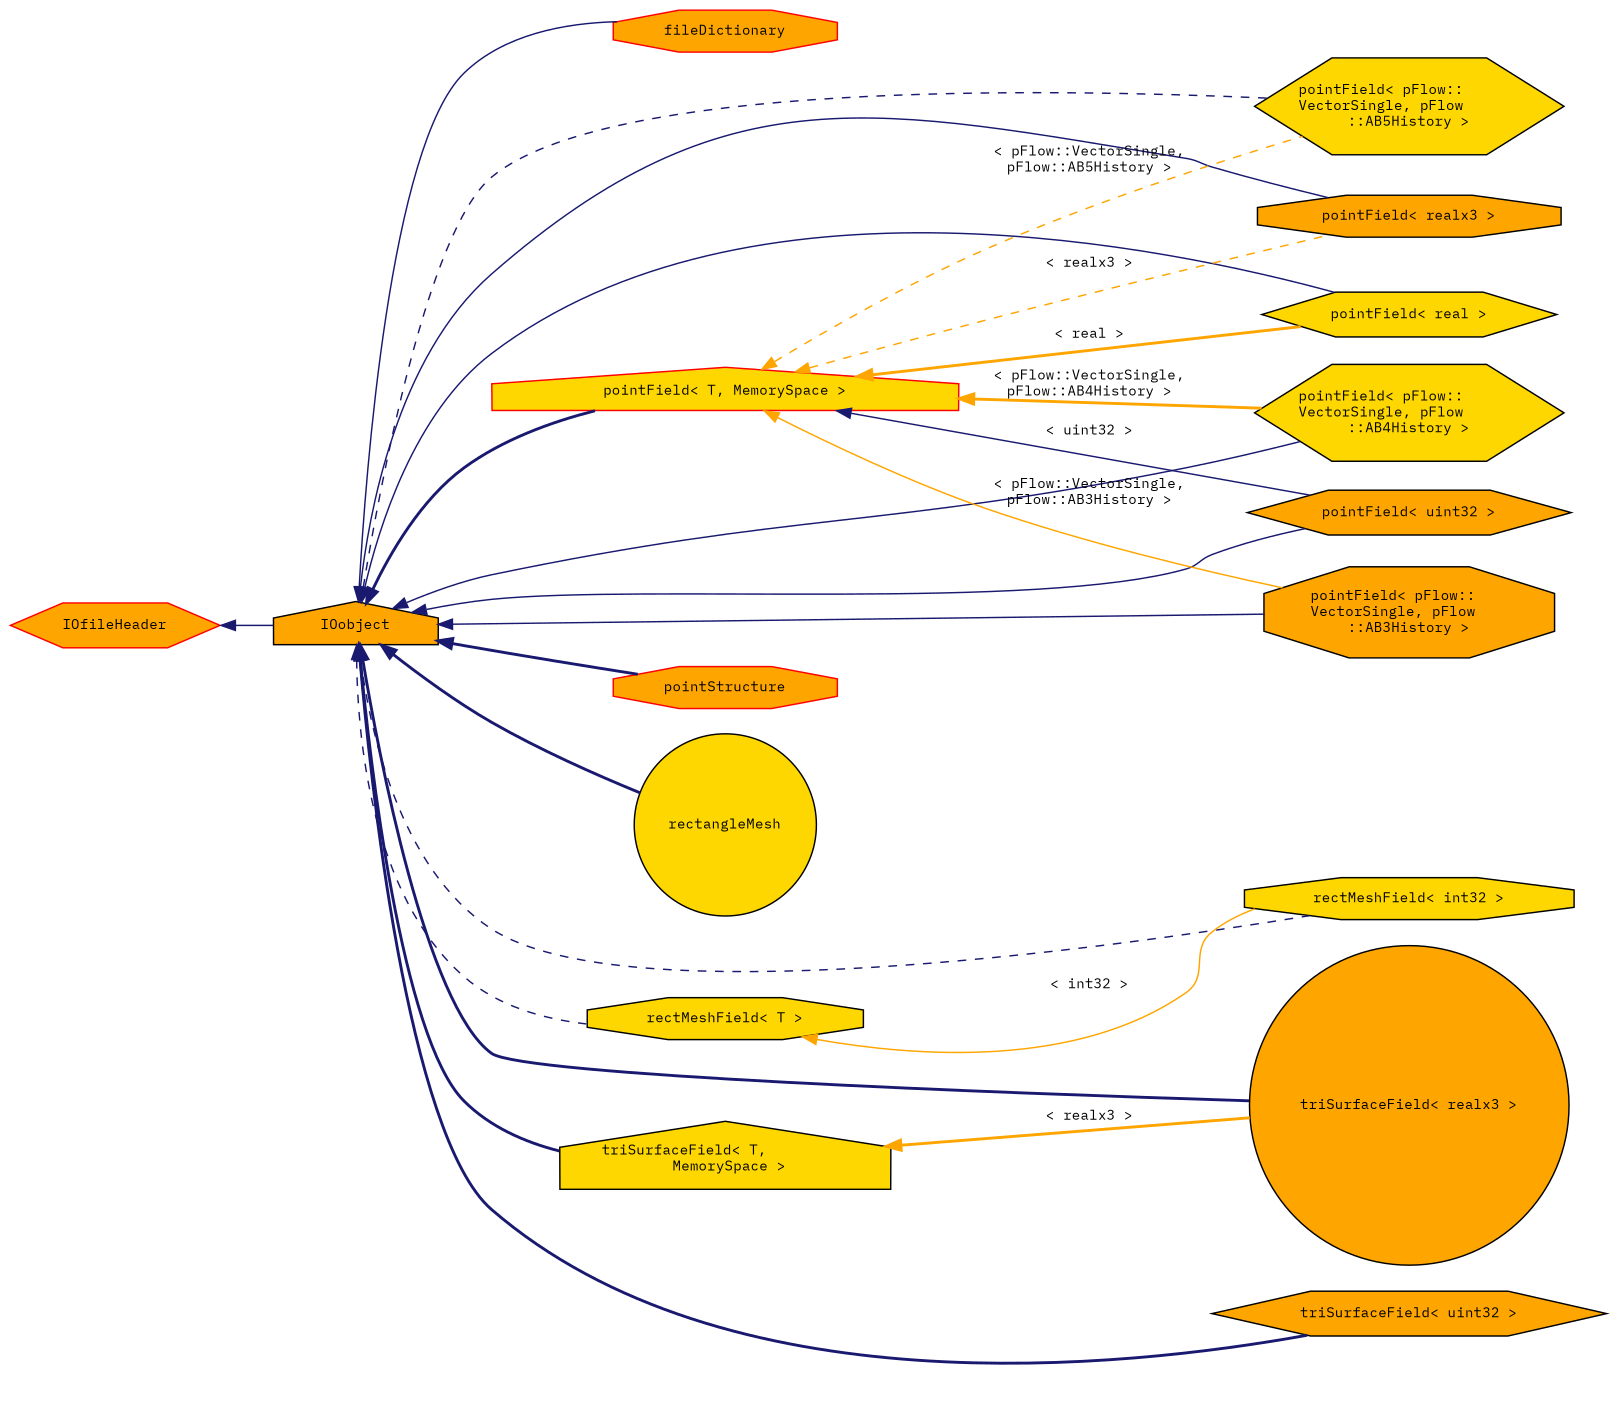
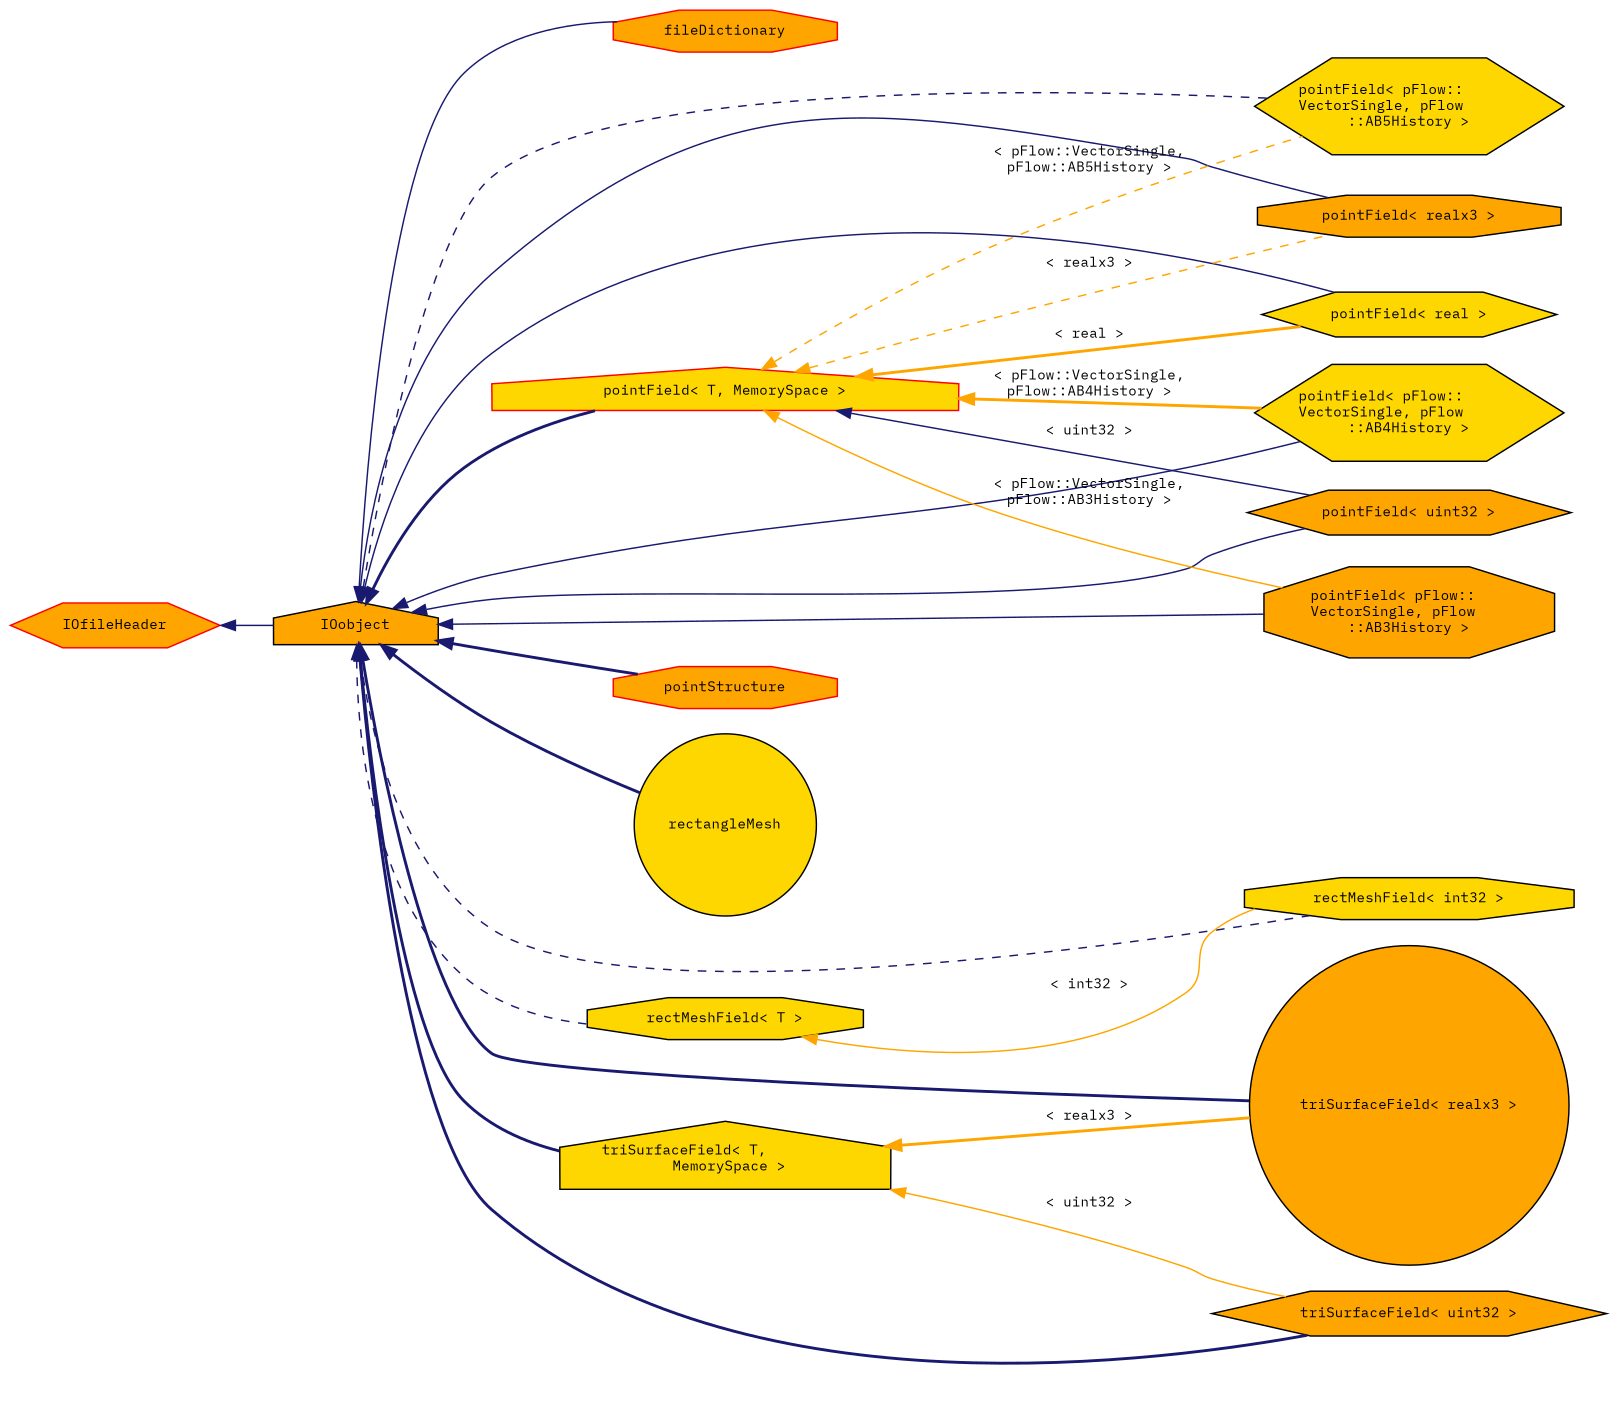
edge "triSurfaceField< uint32 >" -> "triSurfaceField< T, MemorySpace >": added, label "< uint32 >"
